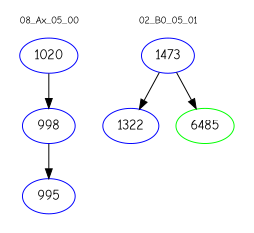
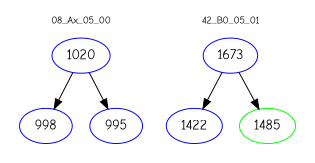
cluster "02_B0_05_01": label "02_B0_05_01" -> "42_B0_05_01"
node "1473": label "1473" -> "1673"
node "1322": label "1322" -> "1422"
node "6485": label "6485" -> "1485"
edge "998" -> "995": now "1020" -> "995"
